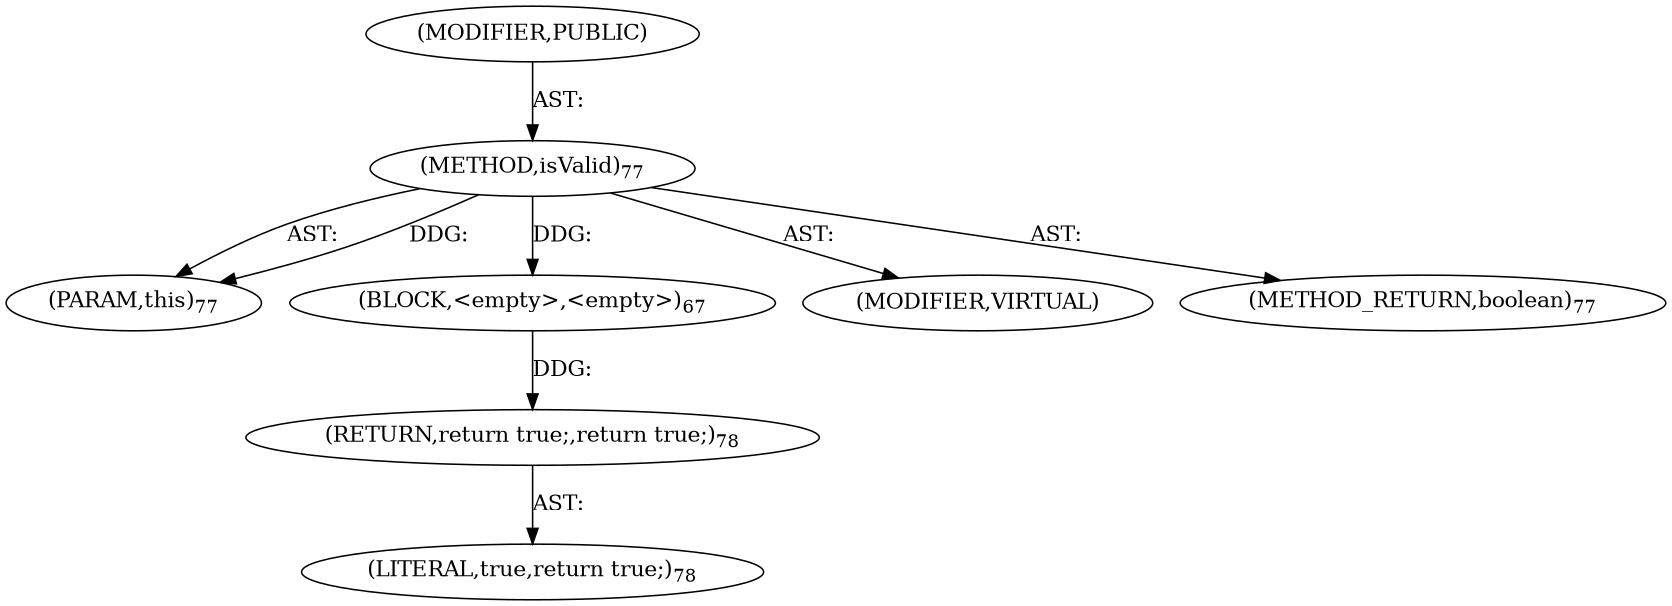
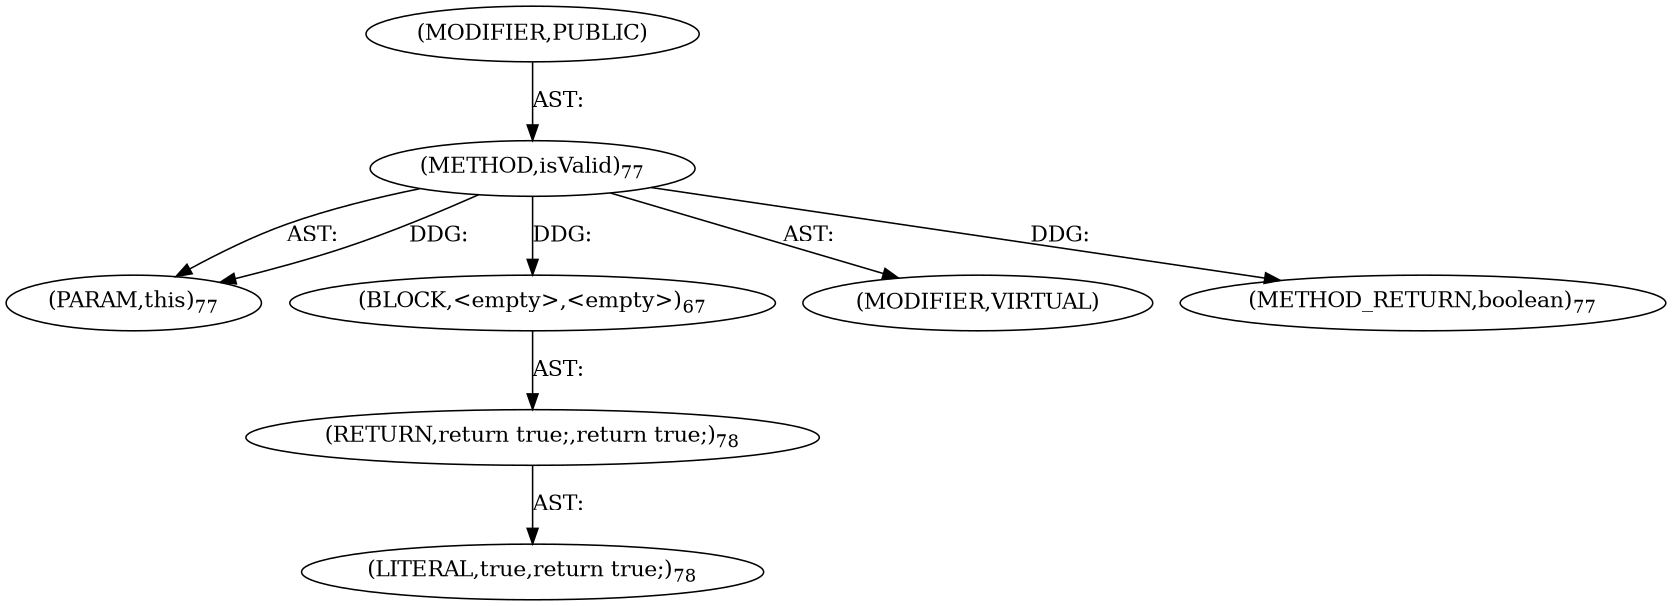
edge "(METHOD,isValid)" -> "(METHOD_RETURN,boolean)": label "AST: " -> "DDG: "
edge "(BLOCK,<empty>,<empty>)" -> "(RETURN,return true;,return true;)": label "DDG: " -> "AST: "
